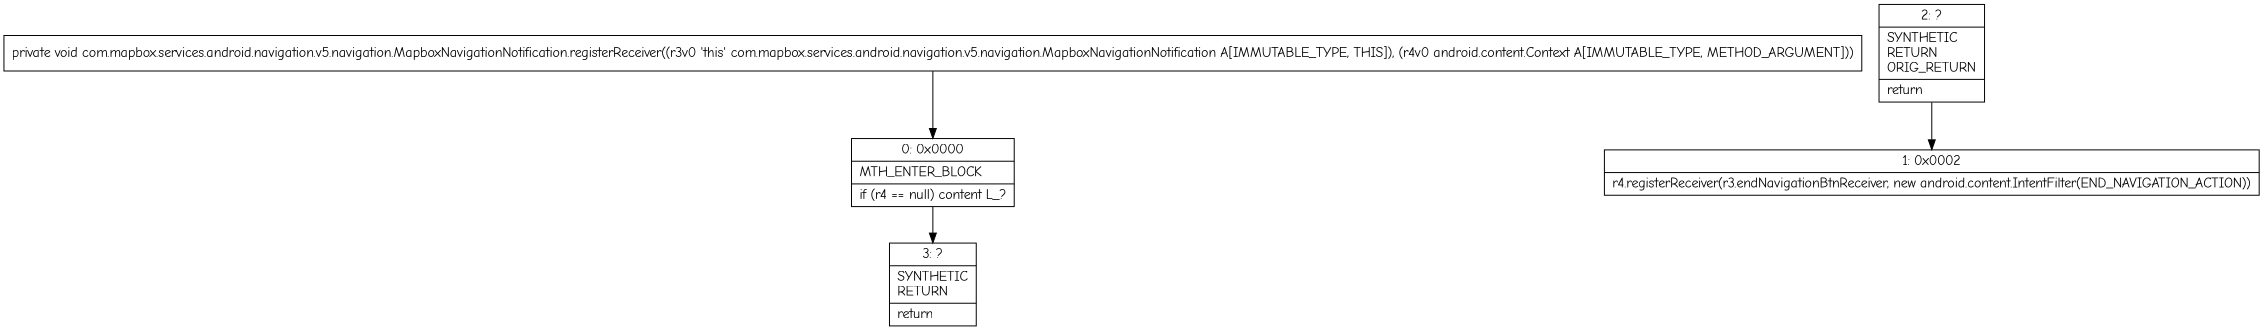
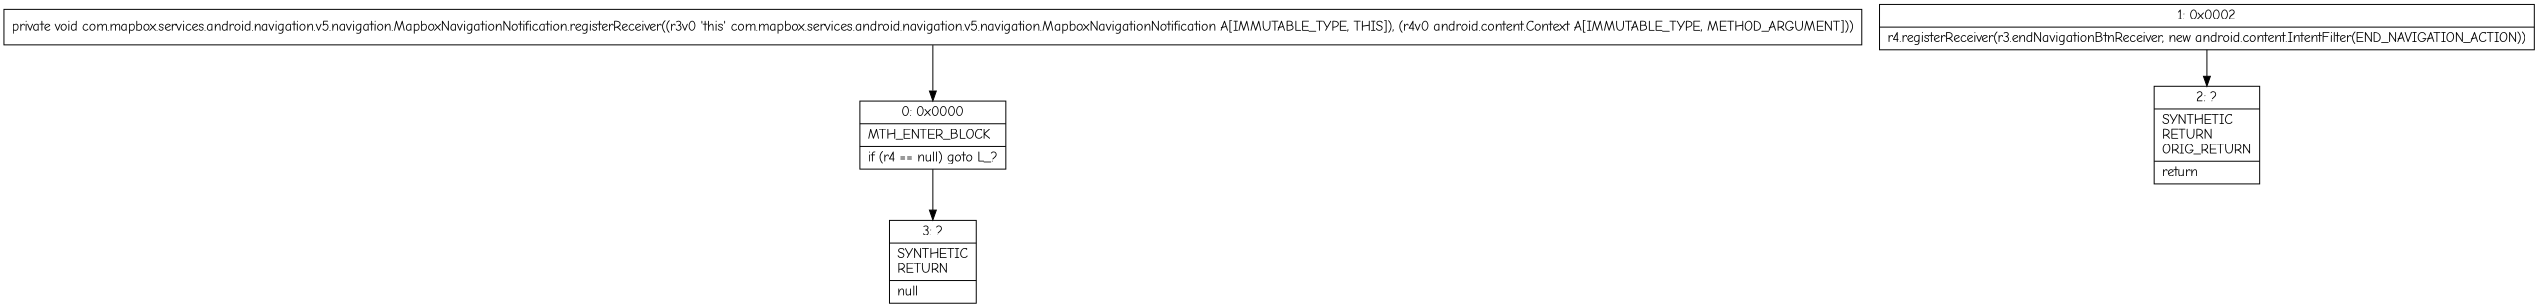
edge "2: ?" -> "1: 0x0002": reversed
node "0: 0x0000": text "if (r4 == null) content L_?" -> "if (r4 == null) goto L_?"
node "3: ?": text "return" -> "null"
